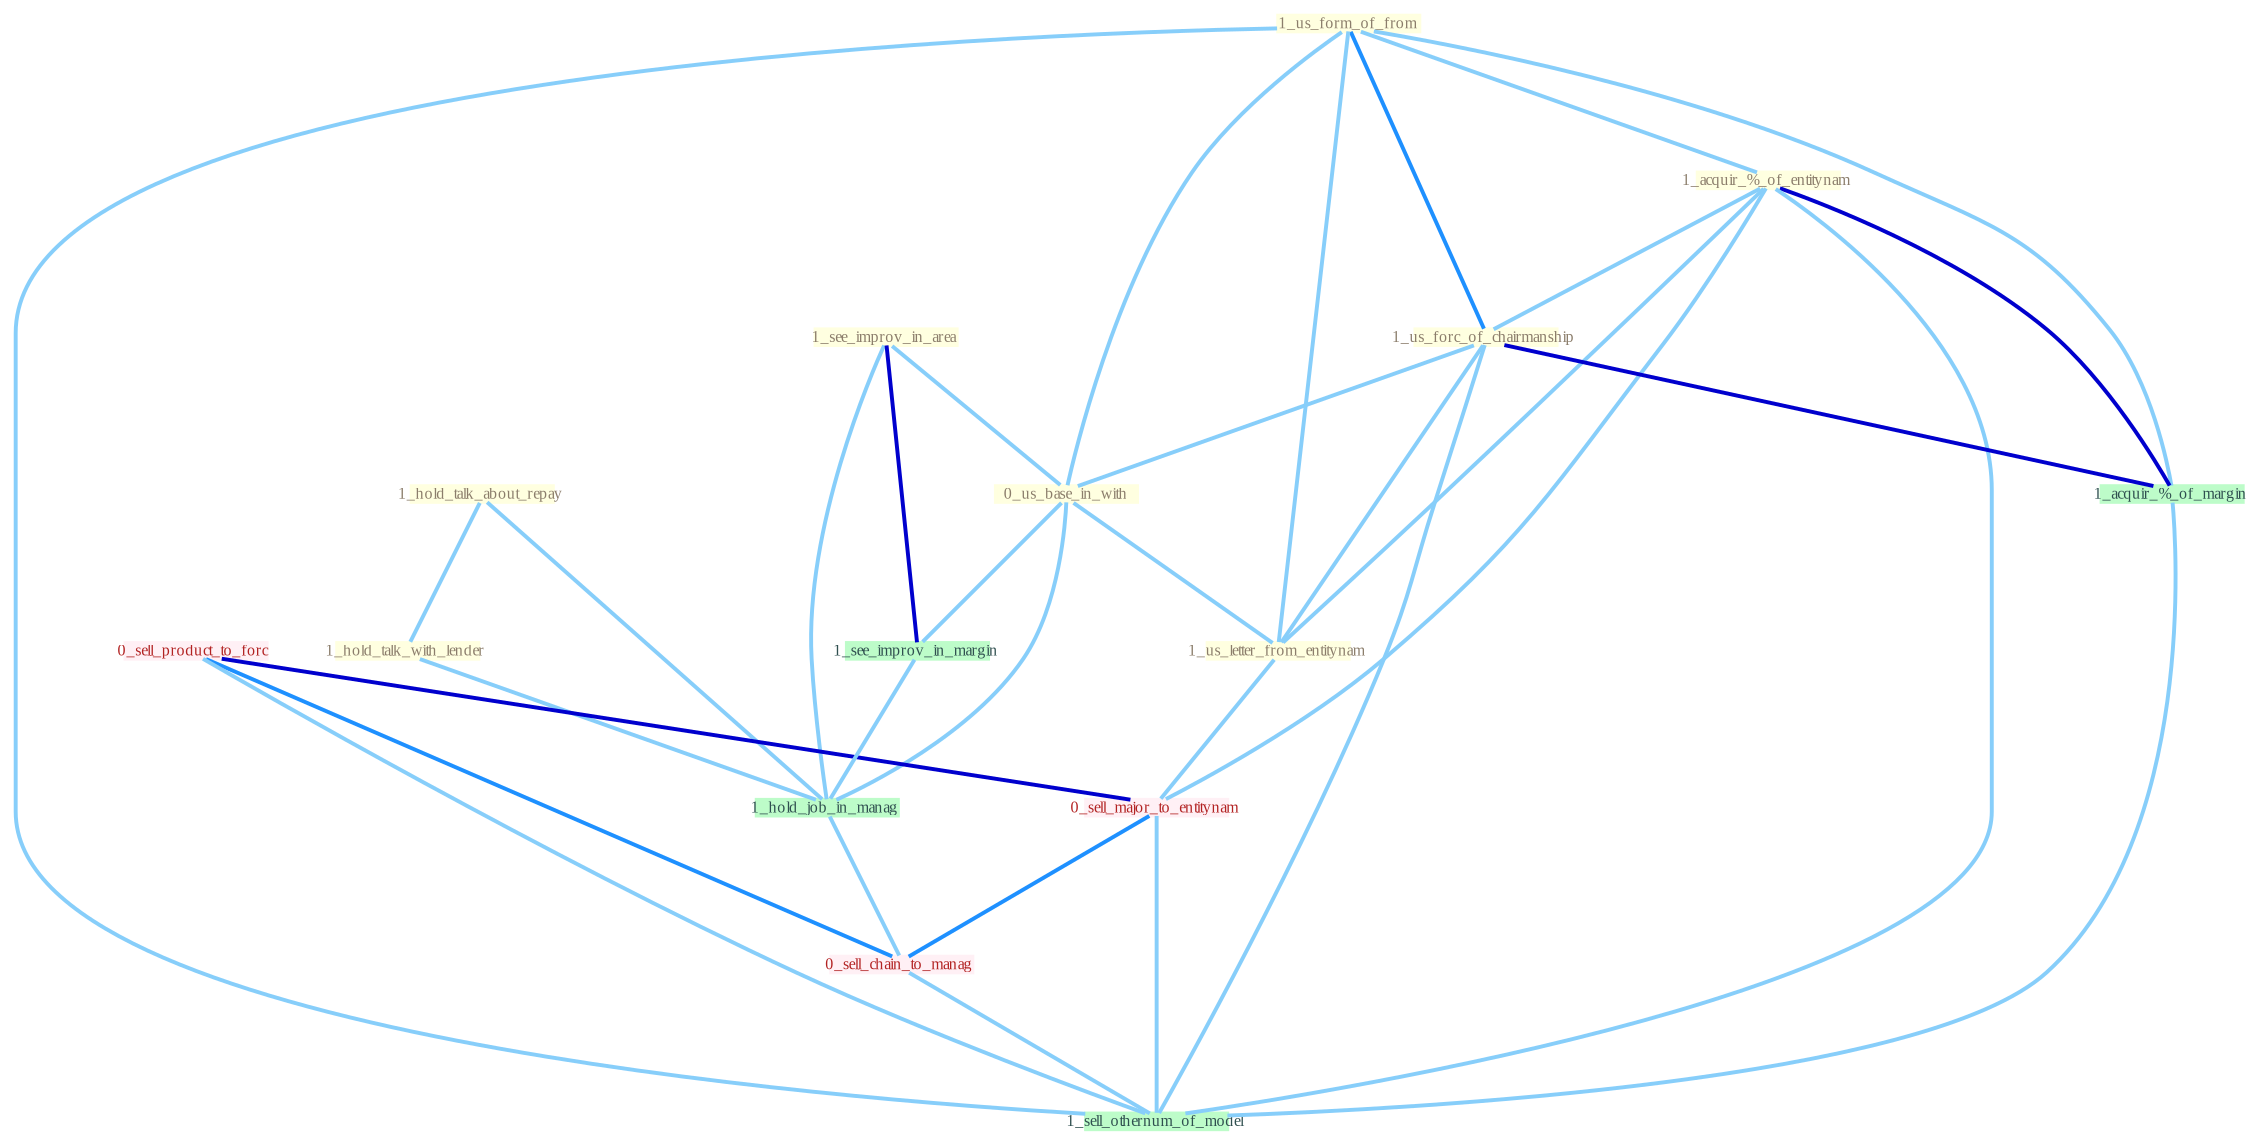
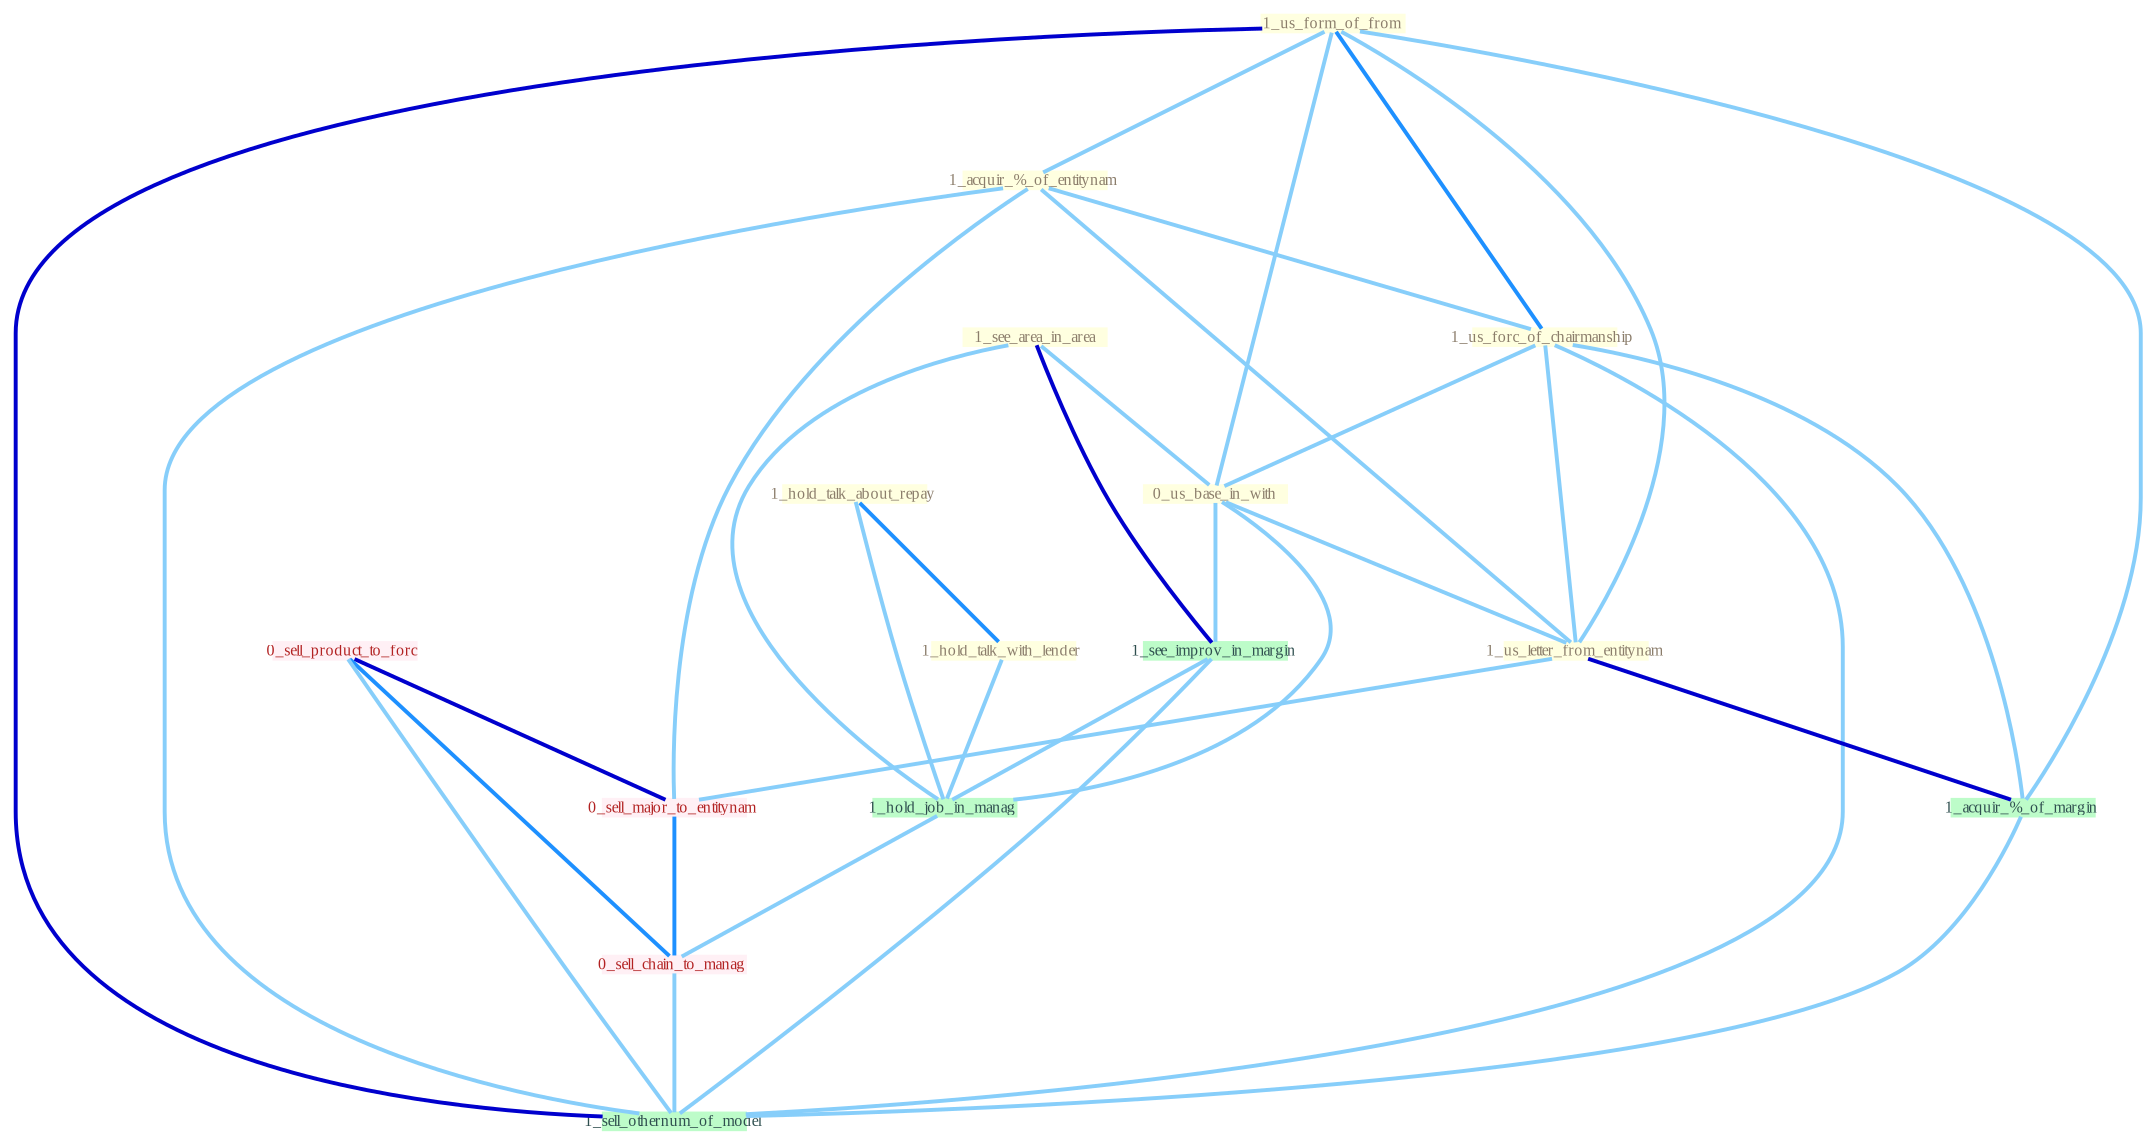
edge "1_acquir_%_of_entitynam" -- "1_acquir_%_of_margin": now "1_us_letter_from_entitynam" -- "1_acquir_%_of_margin"
node "1_see_improv_in_area": label "1_see_improv_in_area" -> "1_see_area_in_area"
edge "1_us_forc_of_chairmanship" -- "1_acquir_%_of_margin": color #0000cd -> #87cefa
edge "1_us_form_of_from" -- "1_sell_othernum_of_model": color #87cefa -> #0000cd
edge "1_hold_talk_about_repay" -- "1_hold_talk_with_lender": color #87cefa -> #1e90ff
edge "0_sell_major_to_entitynam" -- "1_sell_othernum_of_model": now "1_see_improv_in_margin" -- "1_sell_othernum_of_model"
